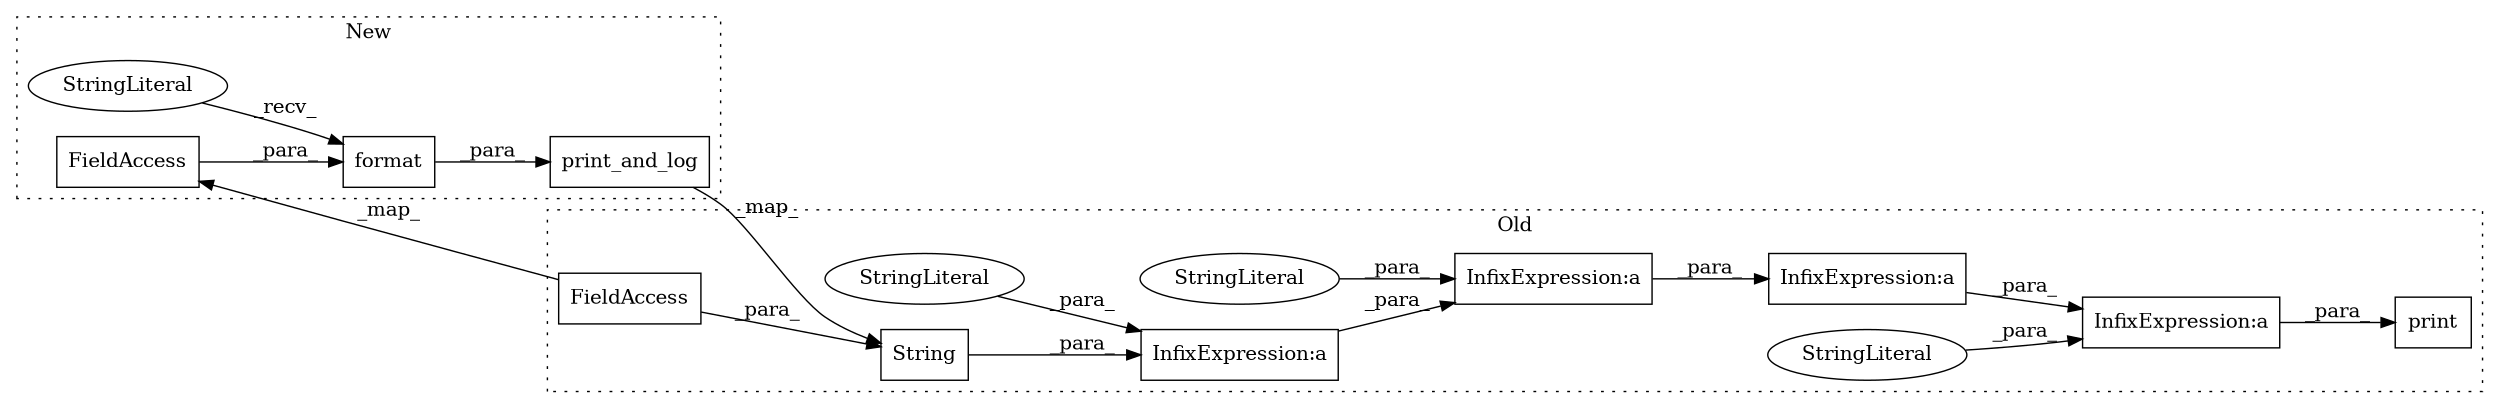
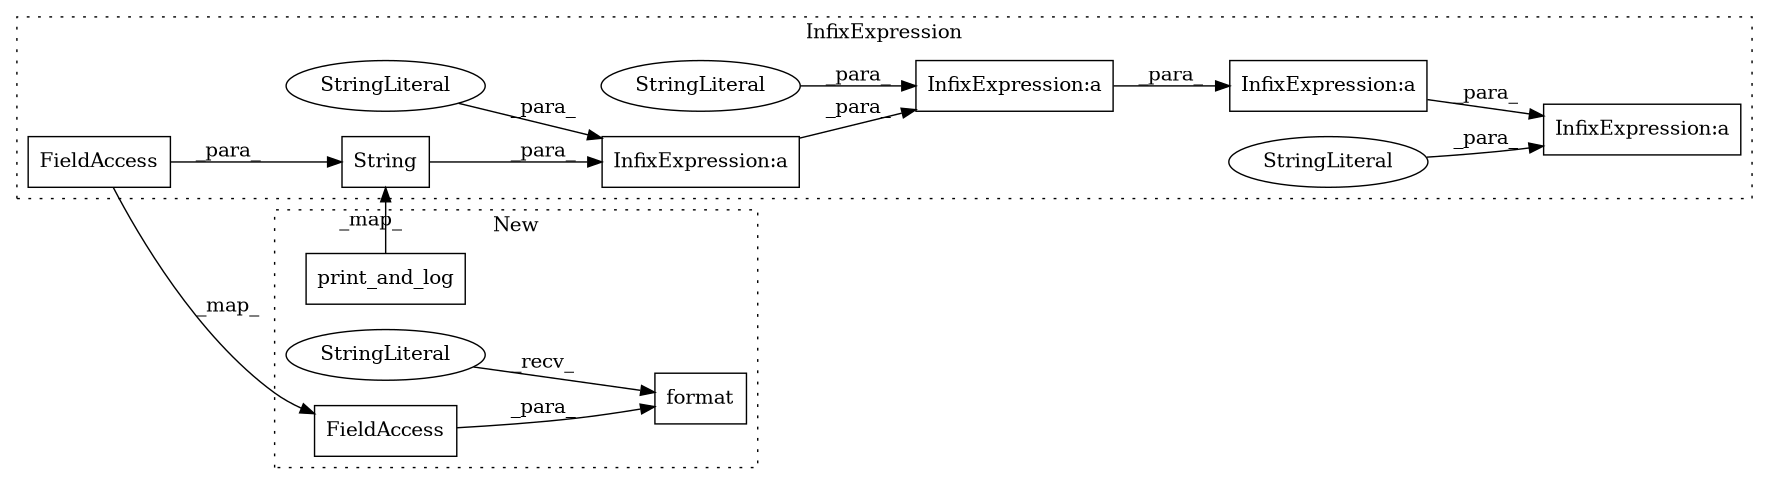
edge "format" -> "print_and_log": removed, label "_para_"
cluster "Old": label "Old" -> "InfixExpression"
node "print": removed
